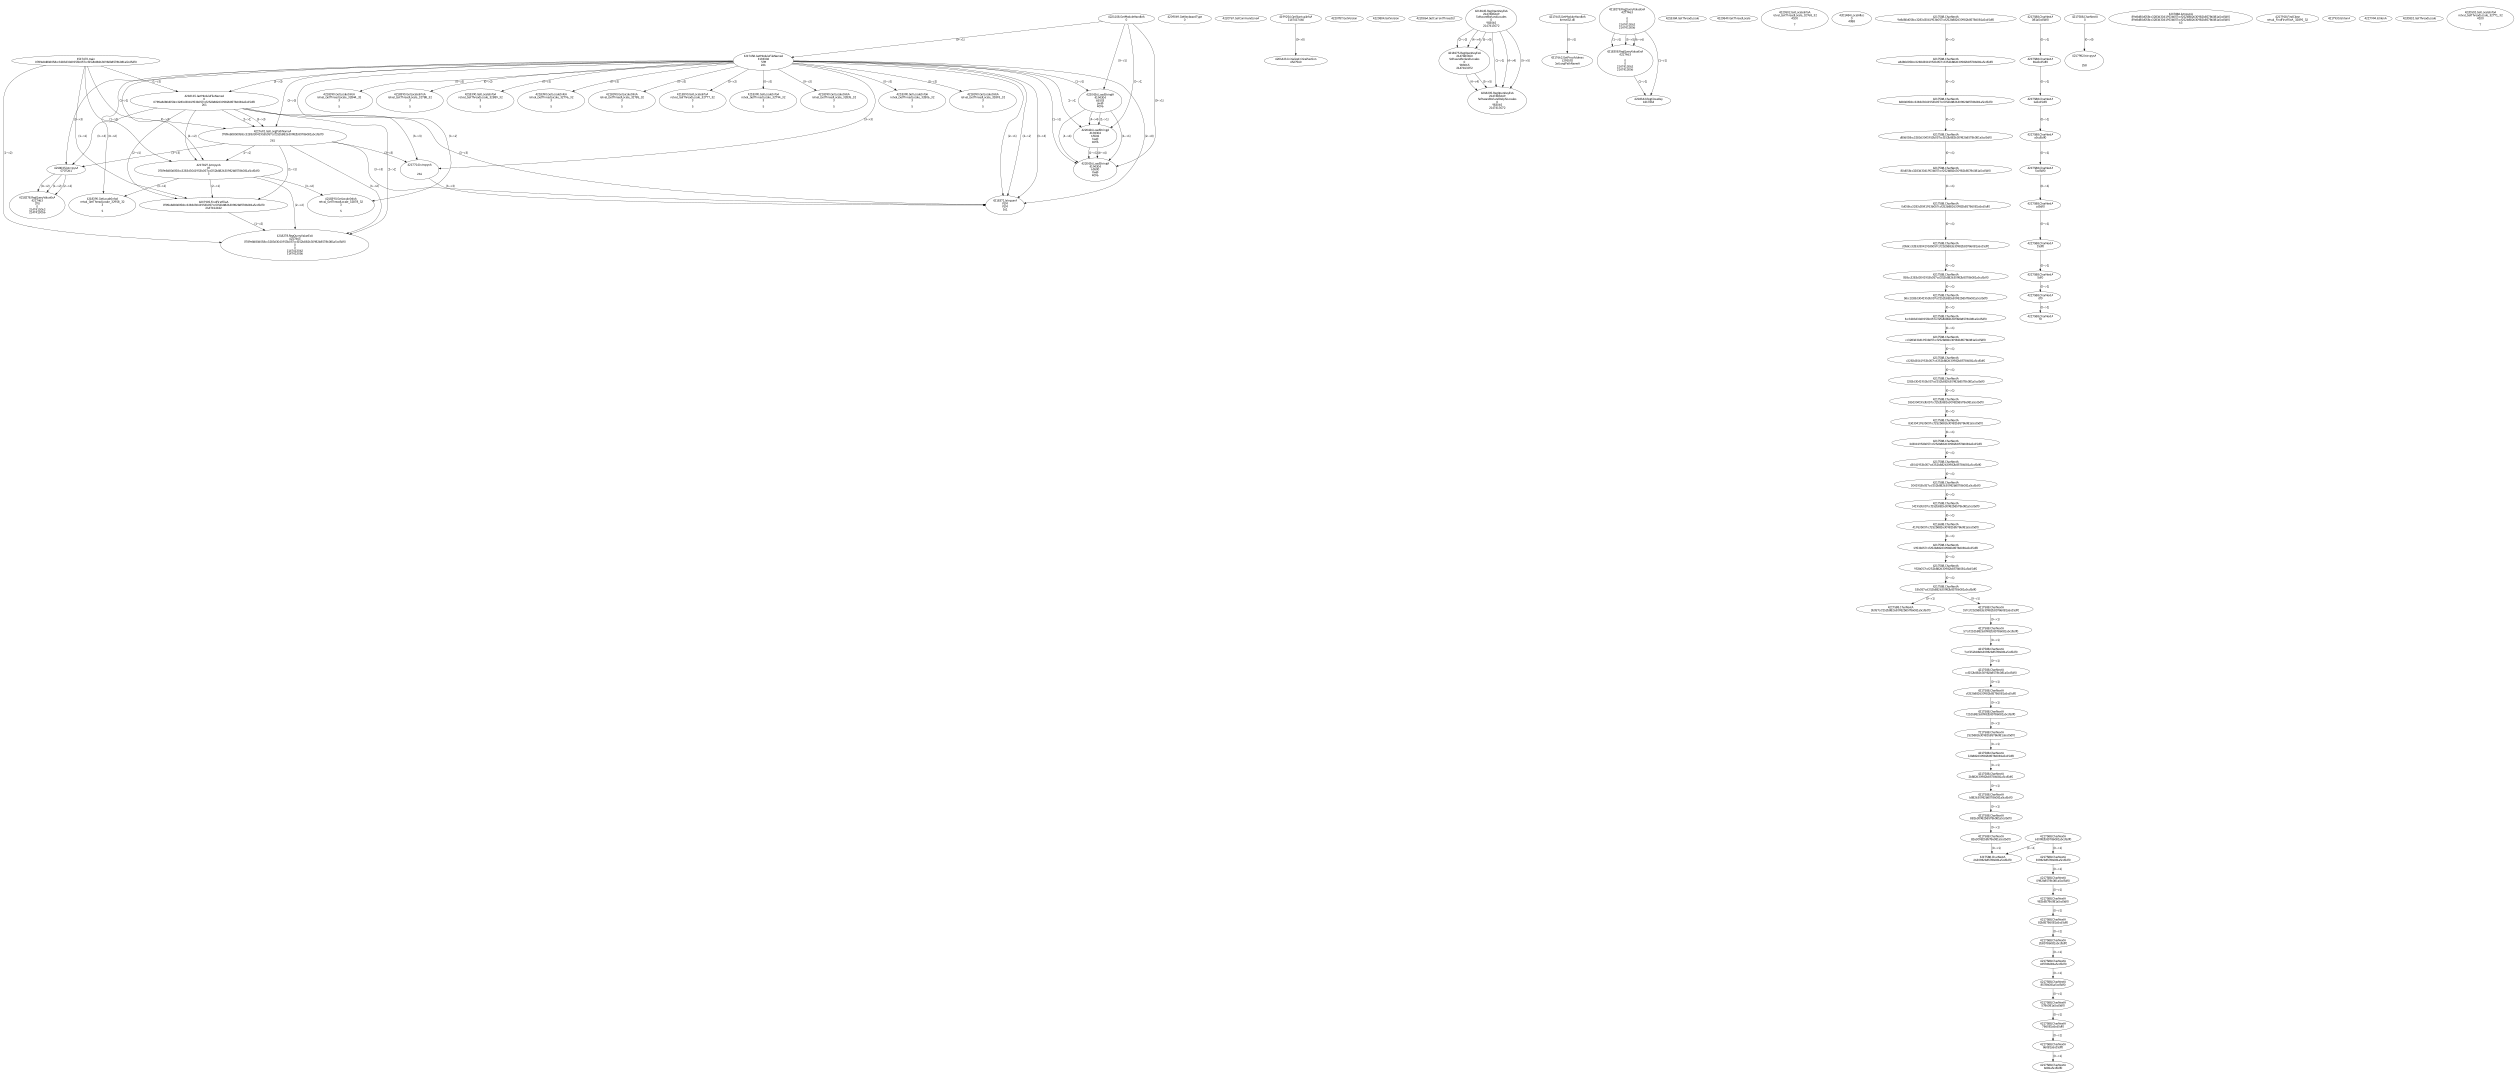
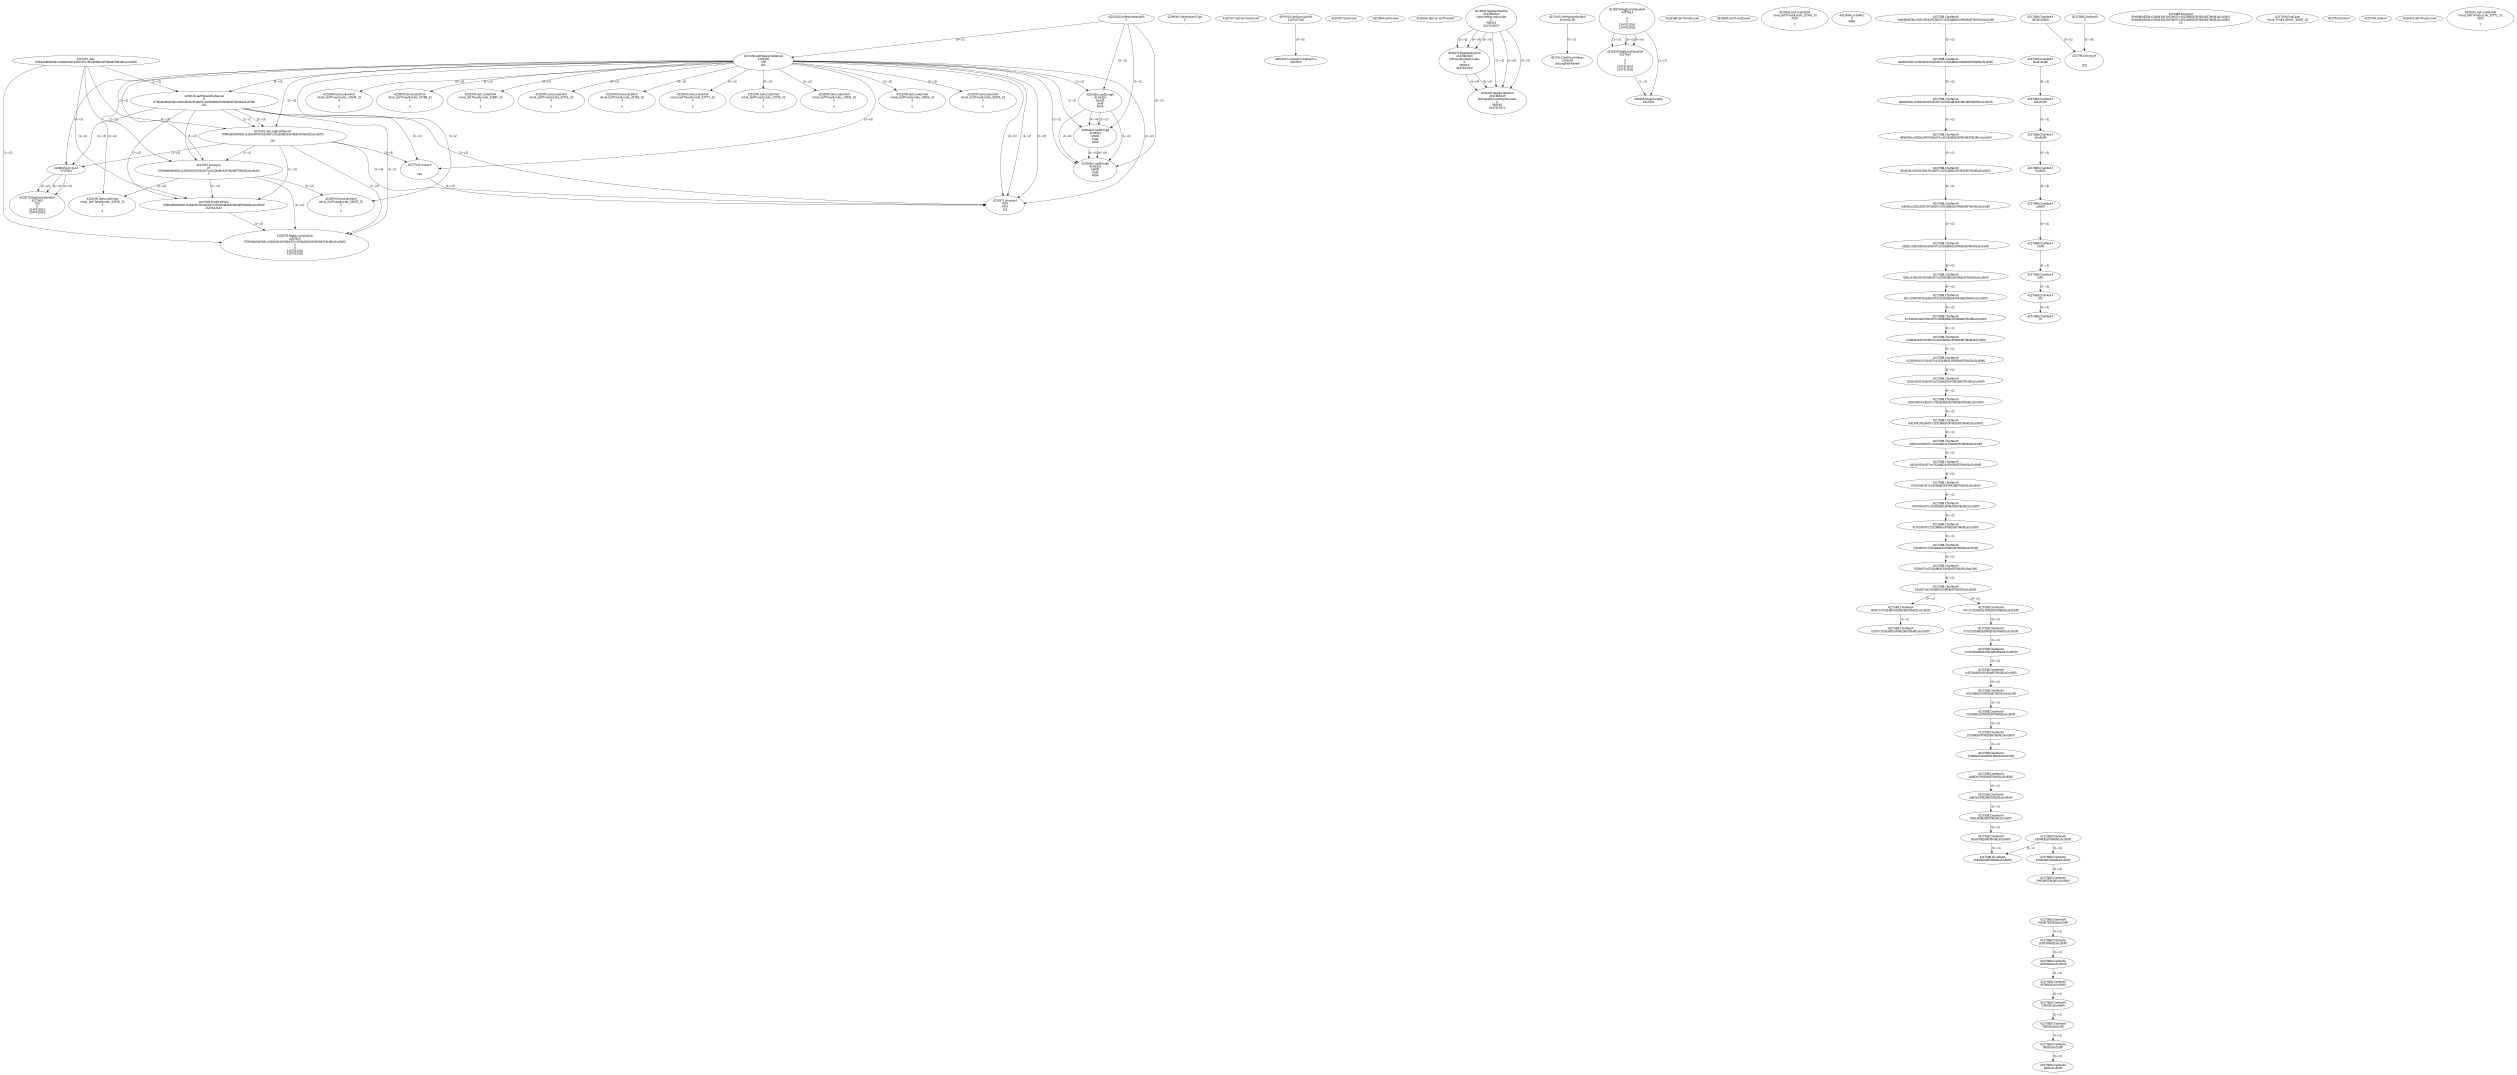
edge "4217588.CharNextA 081a5cd5df0" -> "4217588.CharNextA 81a5cd5df0": now "4217588.CharNextA 081a5cd5df0" -> "4217982.lstrcpynA 258"
node "4217588.CharNextA b057ccf252b882630982b85786081a5cd5df0": added
edge "4217588.CharNextA 52b882630982b85786081a5cd5df0" -> "4217588.CharNextA 2b882630982b85786081a5cd5df0": removed, label "(0-->1)"
node "4217588.CharNextA 982b85786081a5cd5df0": removed
